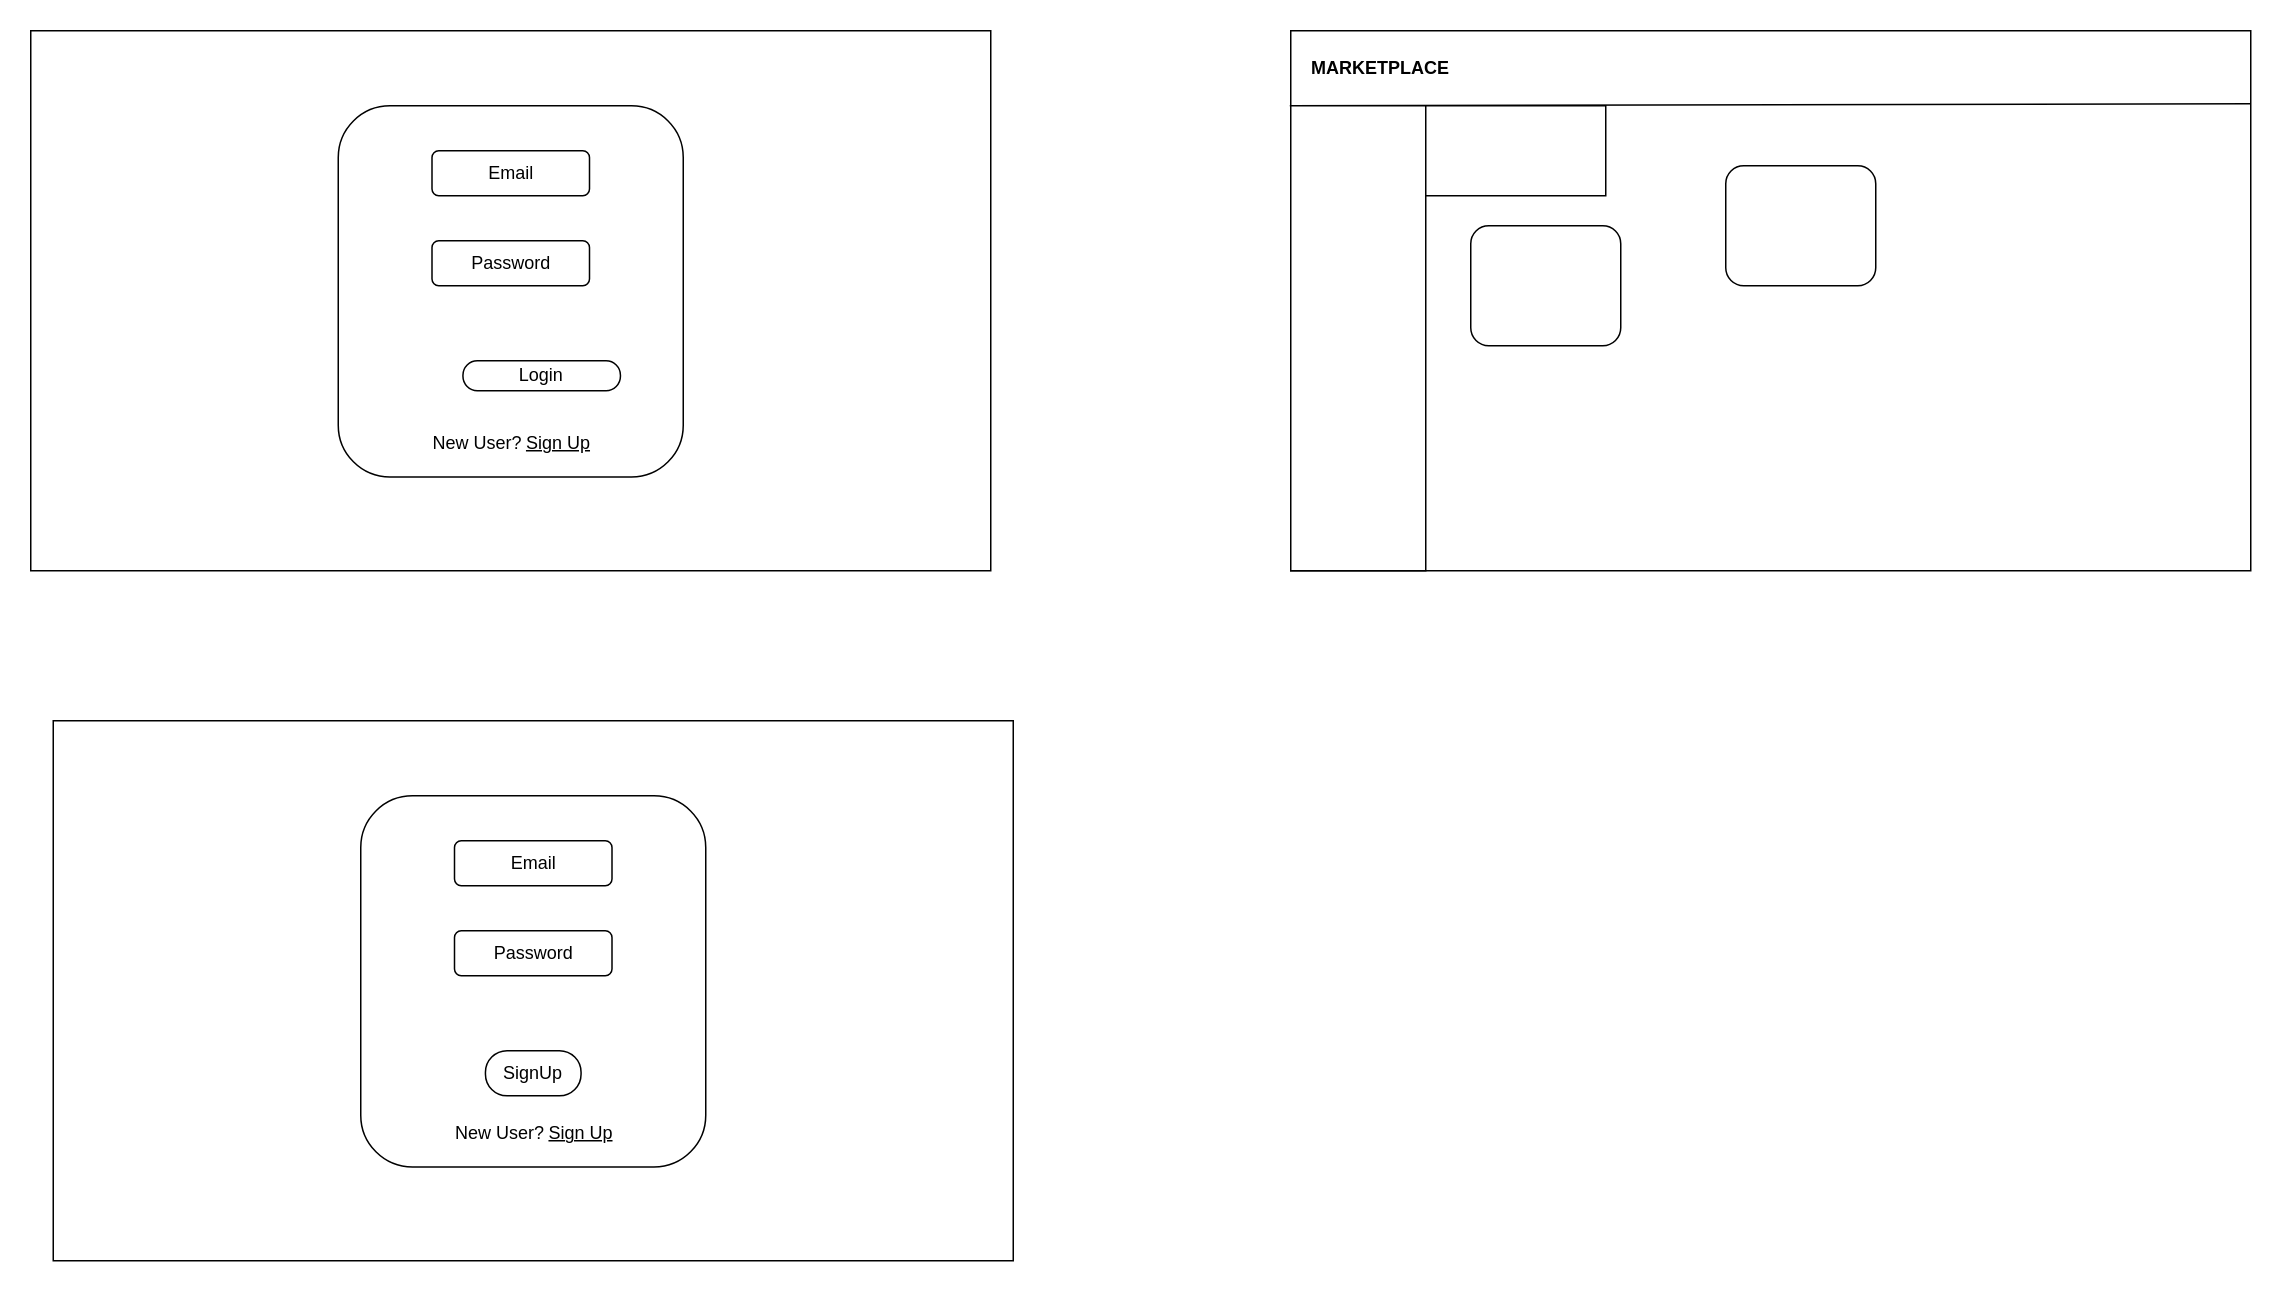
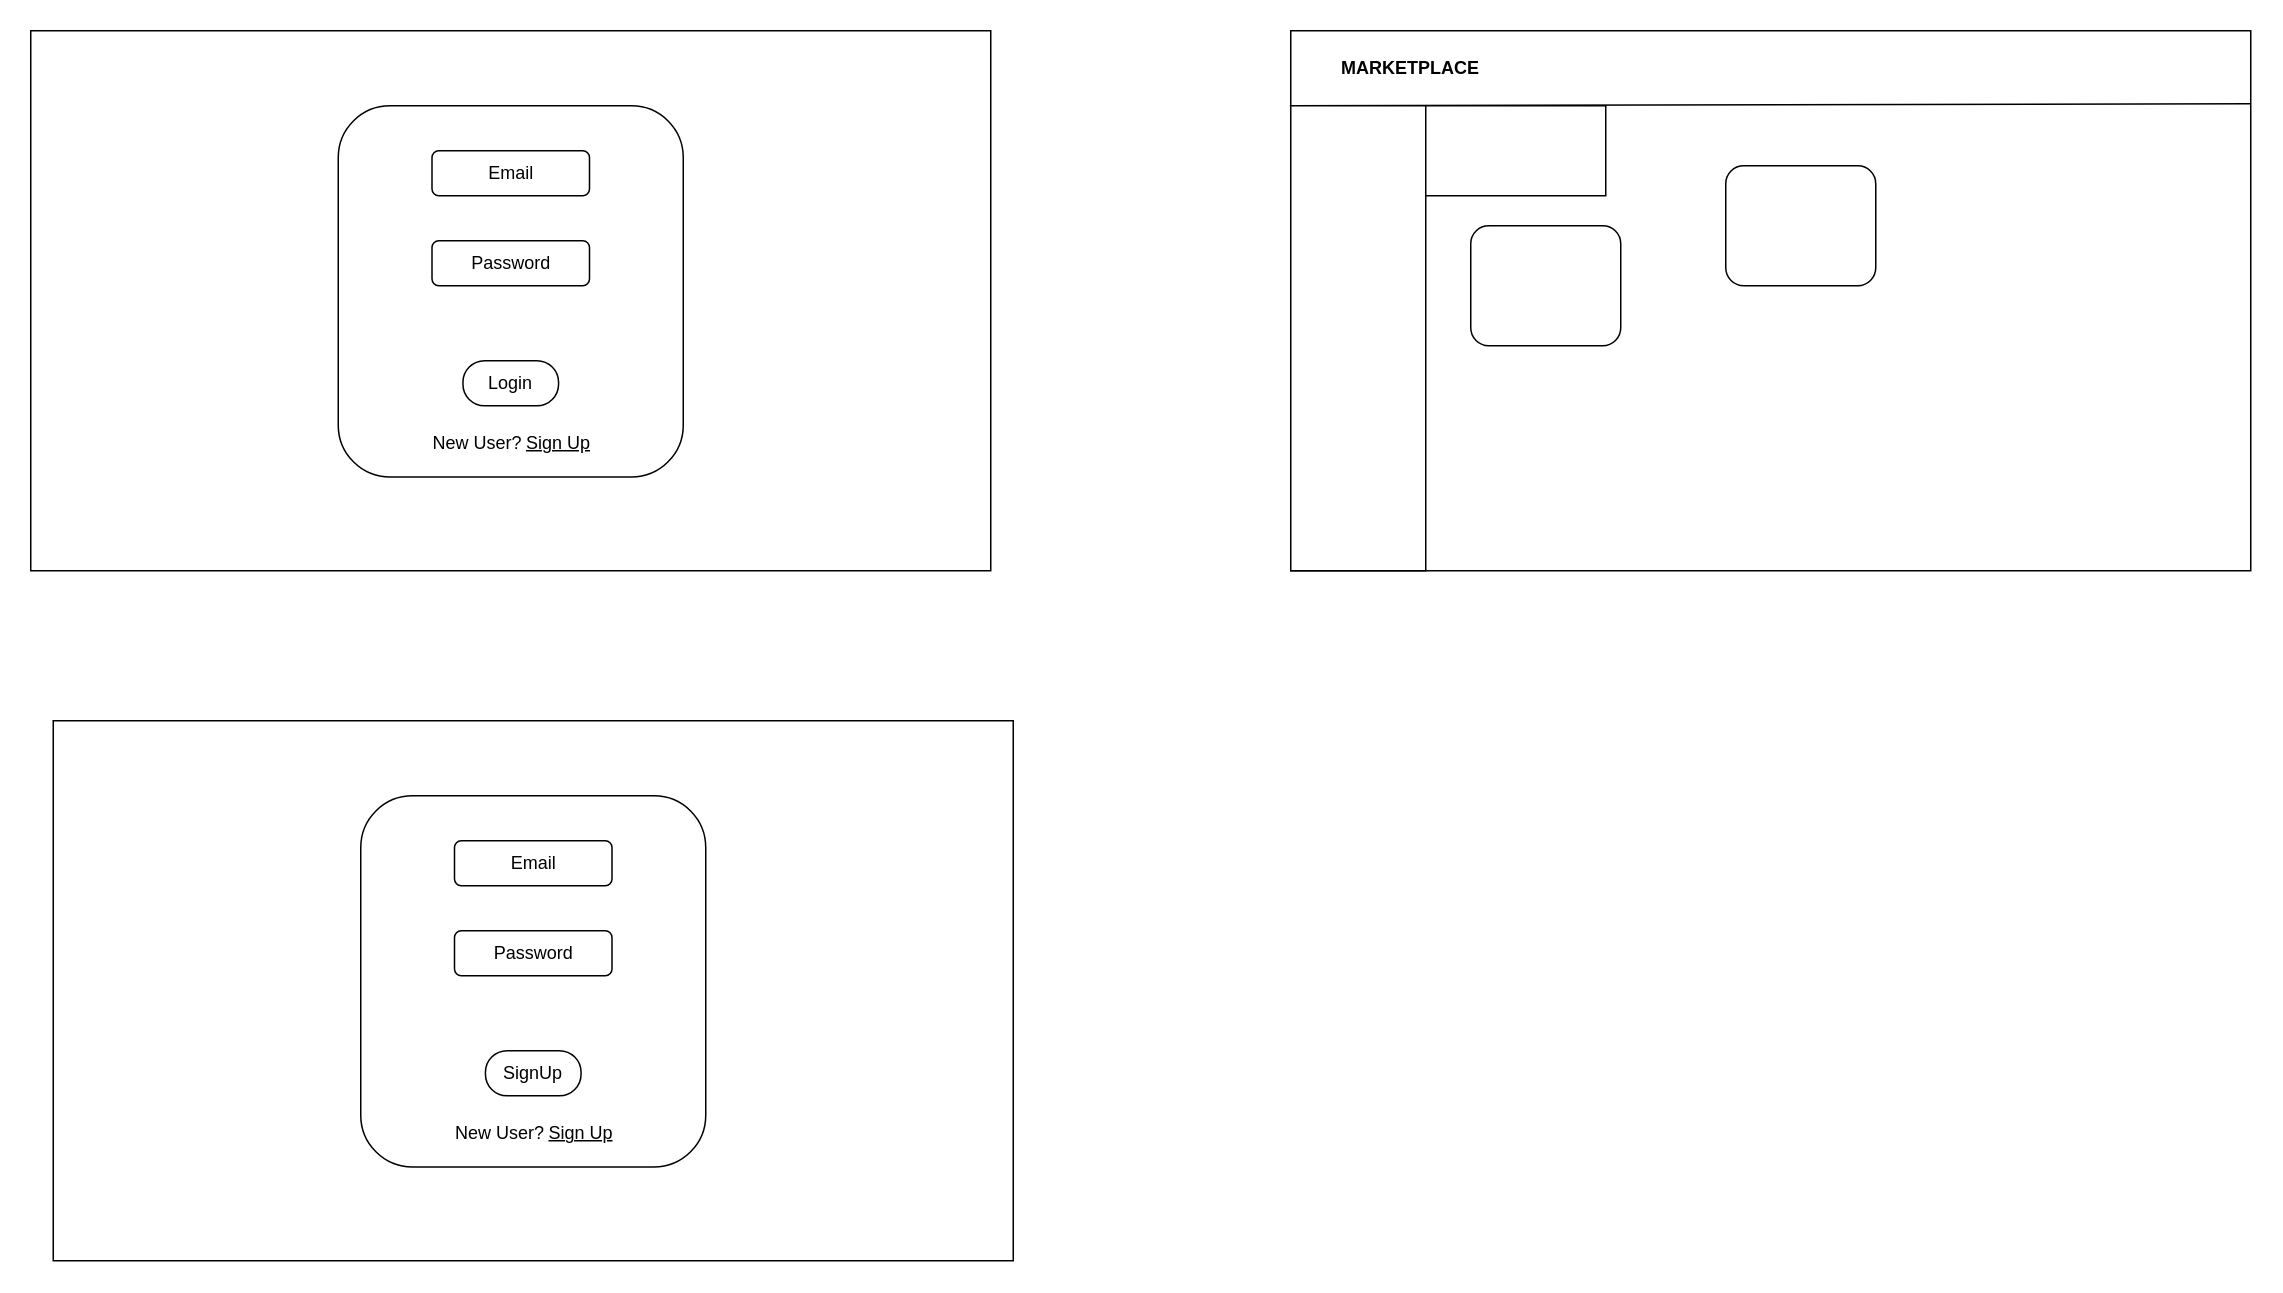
node "MARKETPLACE": moved (1381, 68) -> (1411, 68)
node "Login": size 158x30 -> 96x45
